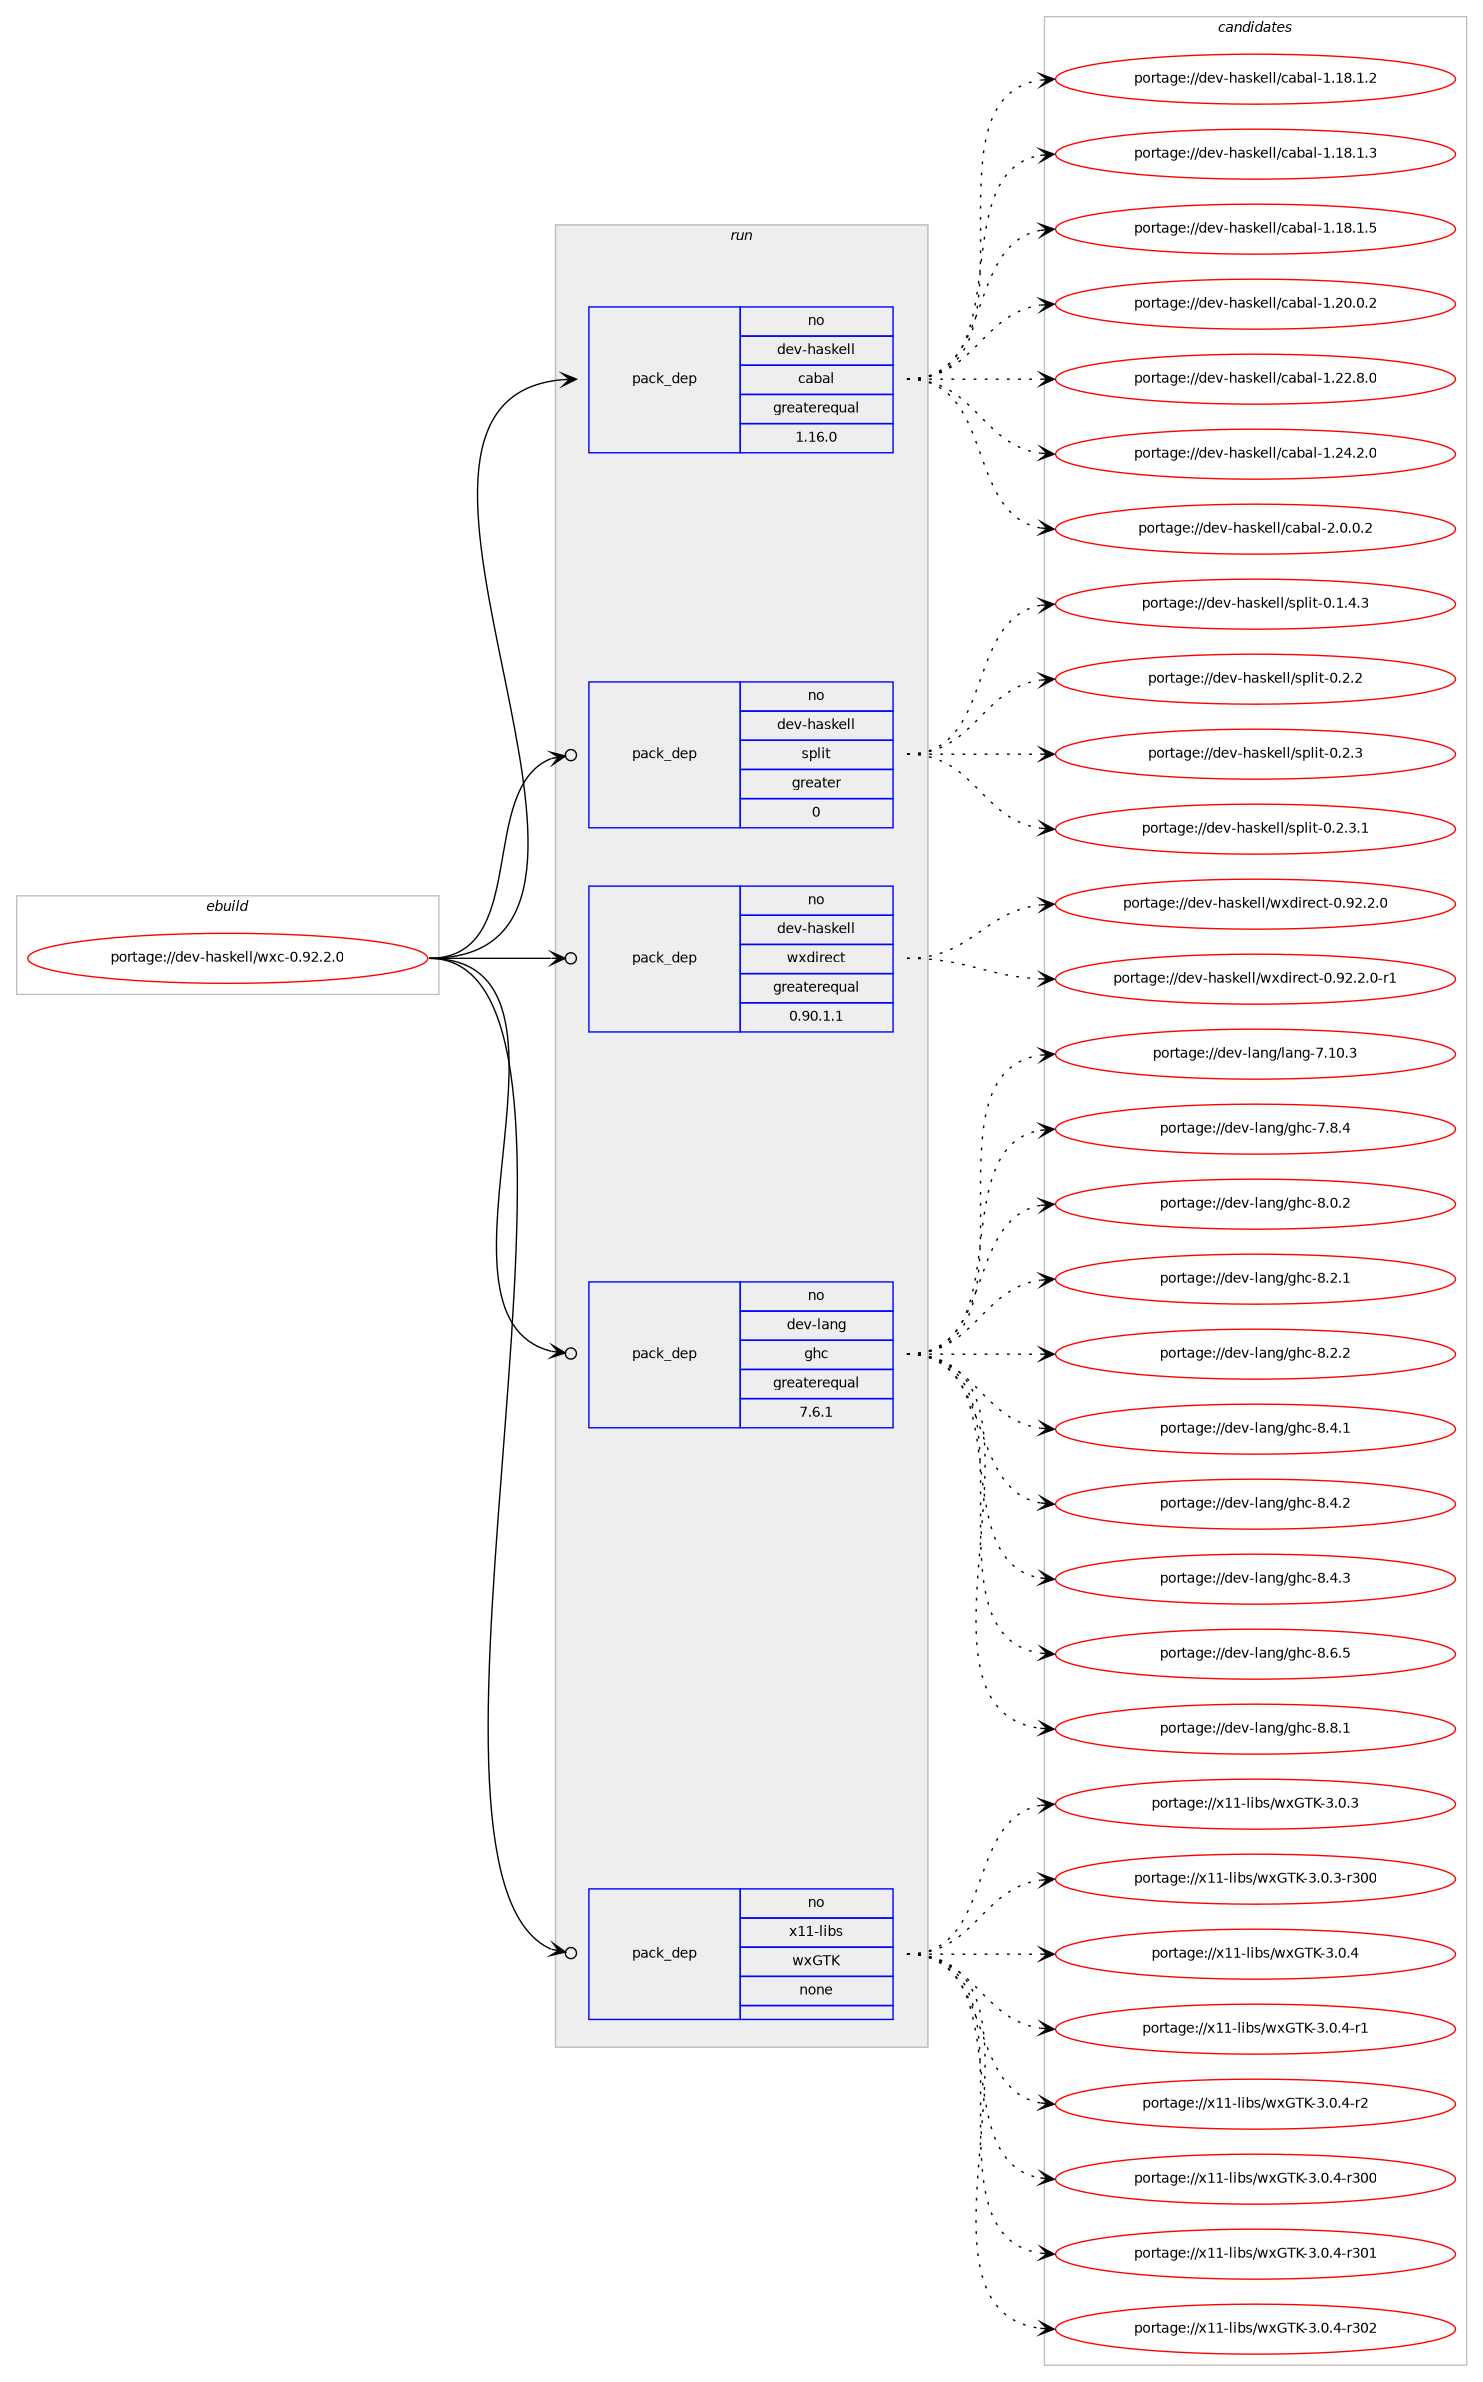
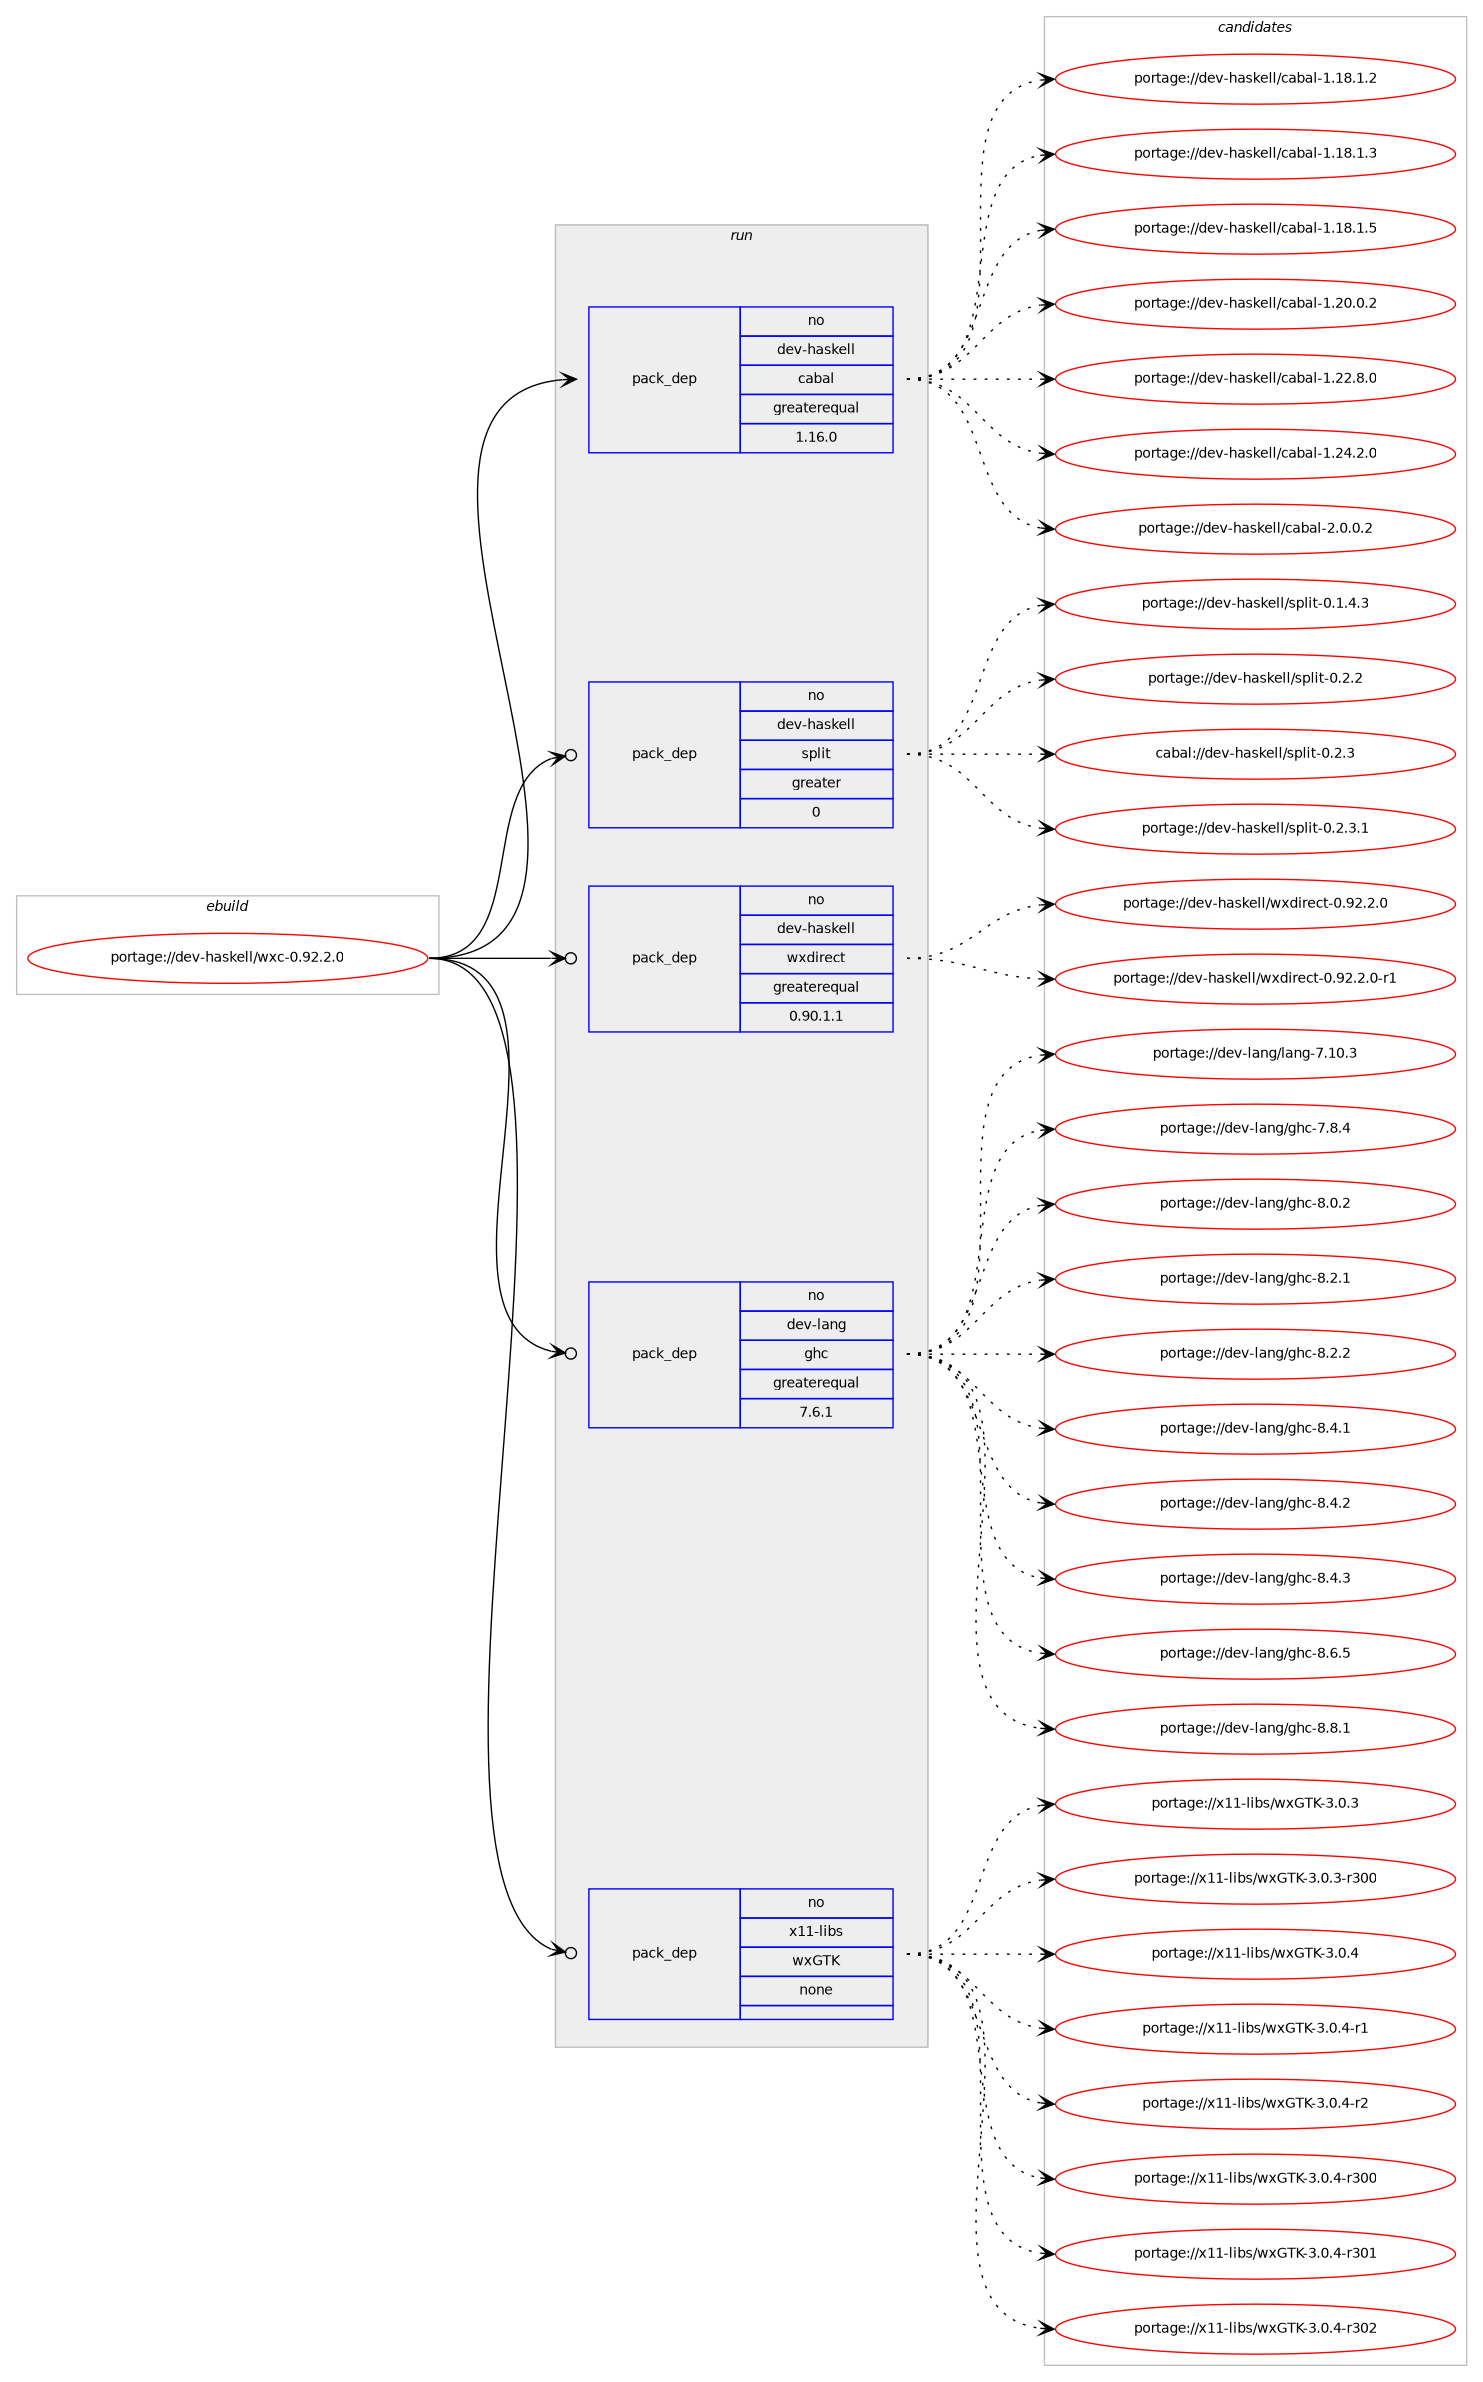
node "portage://dev-haskell/split-0.2.3": label "portage://dev-haskell/split-0.2.3" -> "cabal://dev-haskell/split-0.2.3"
